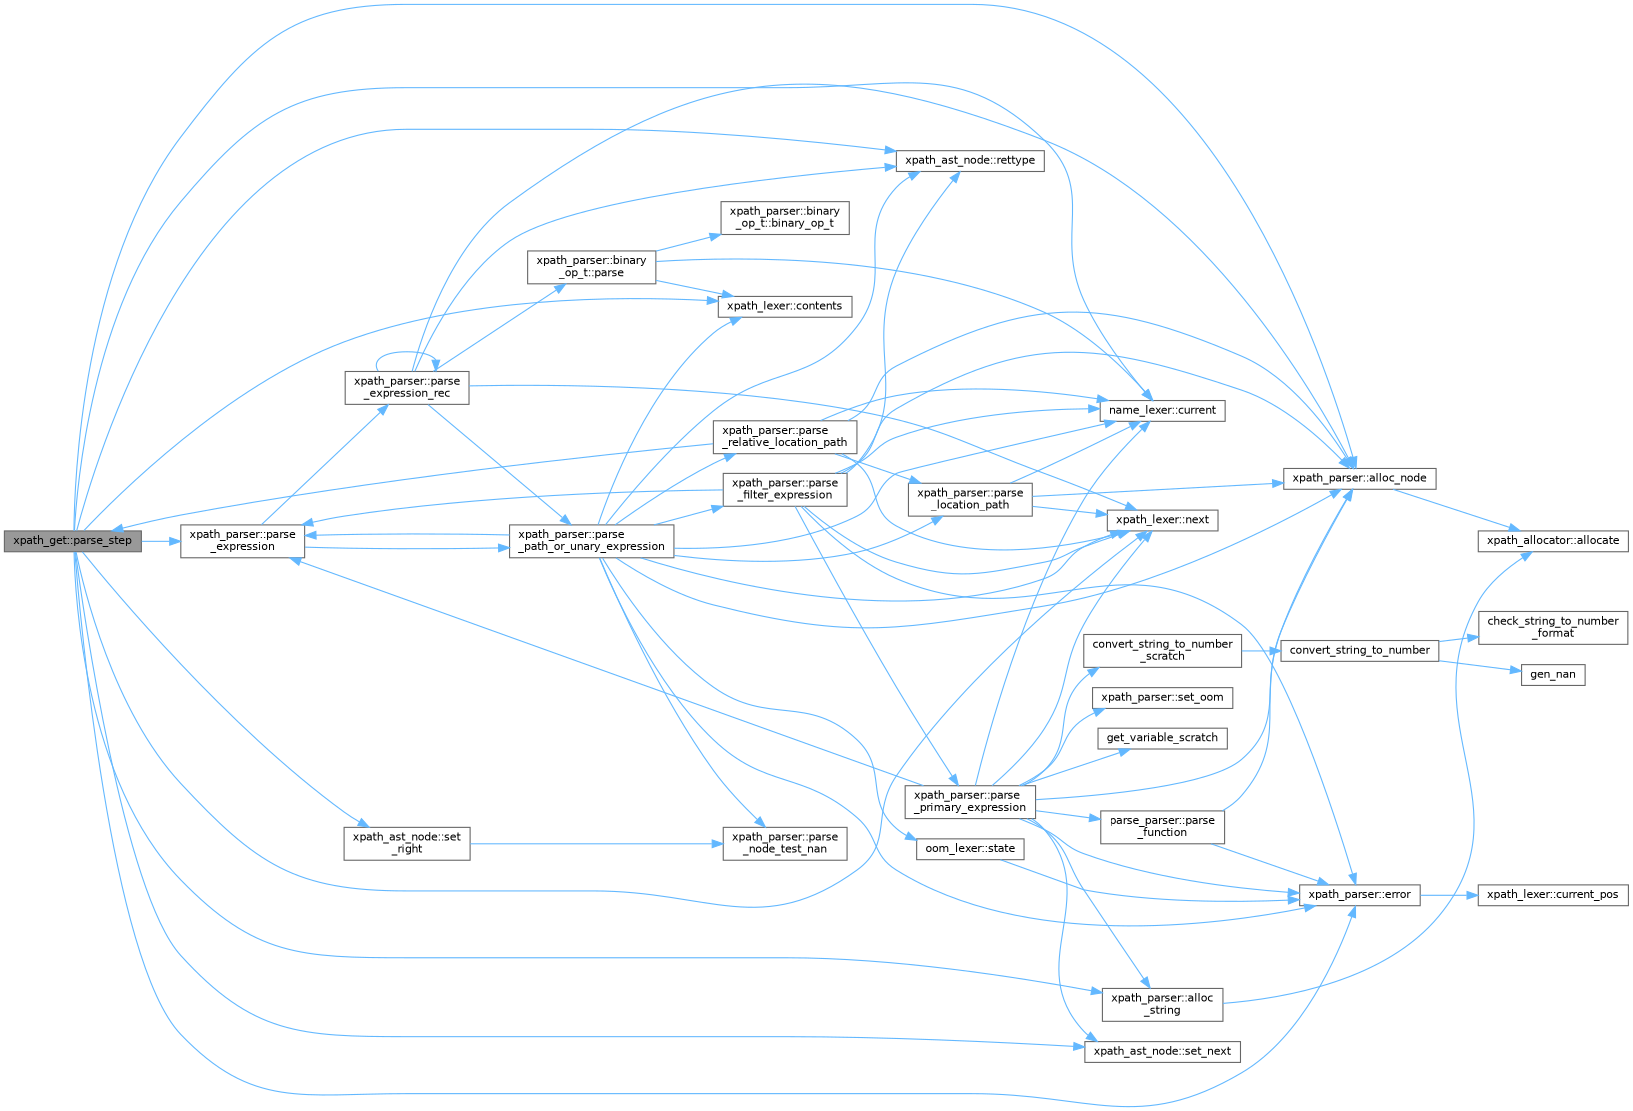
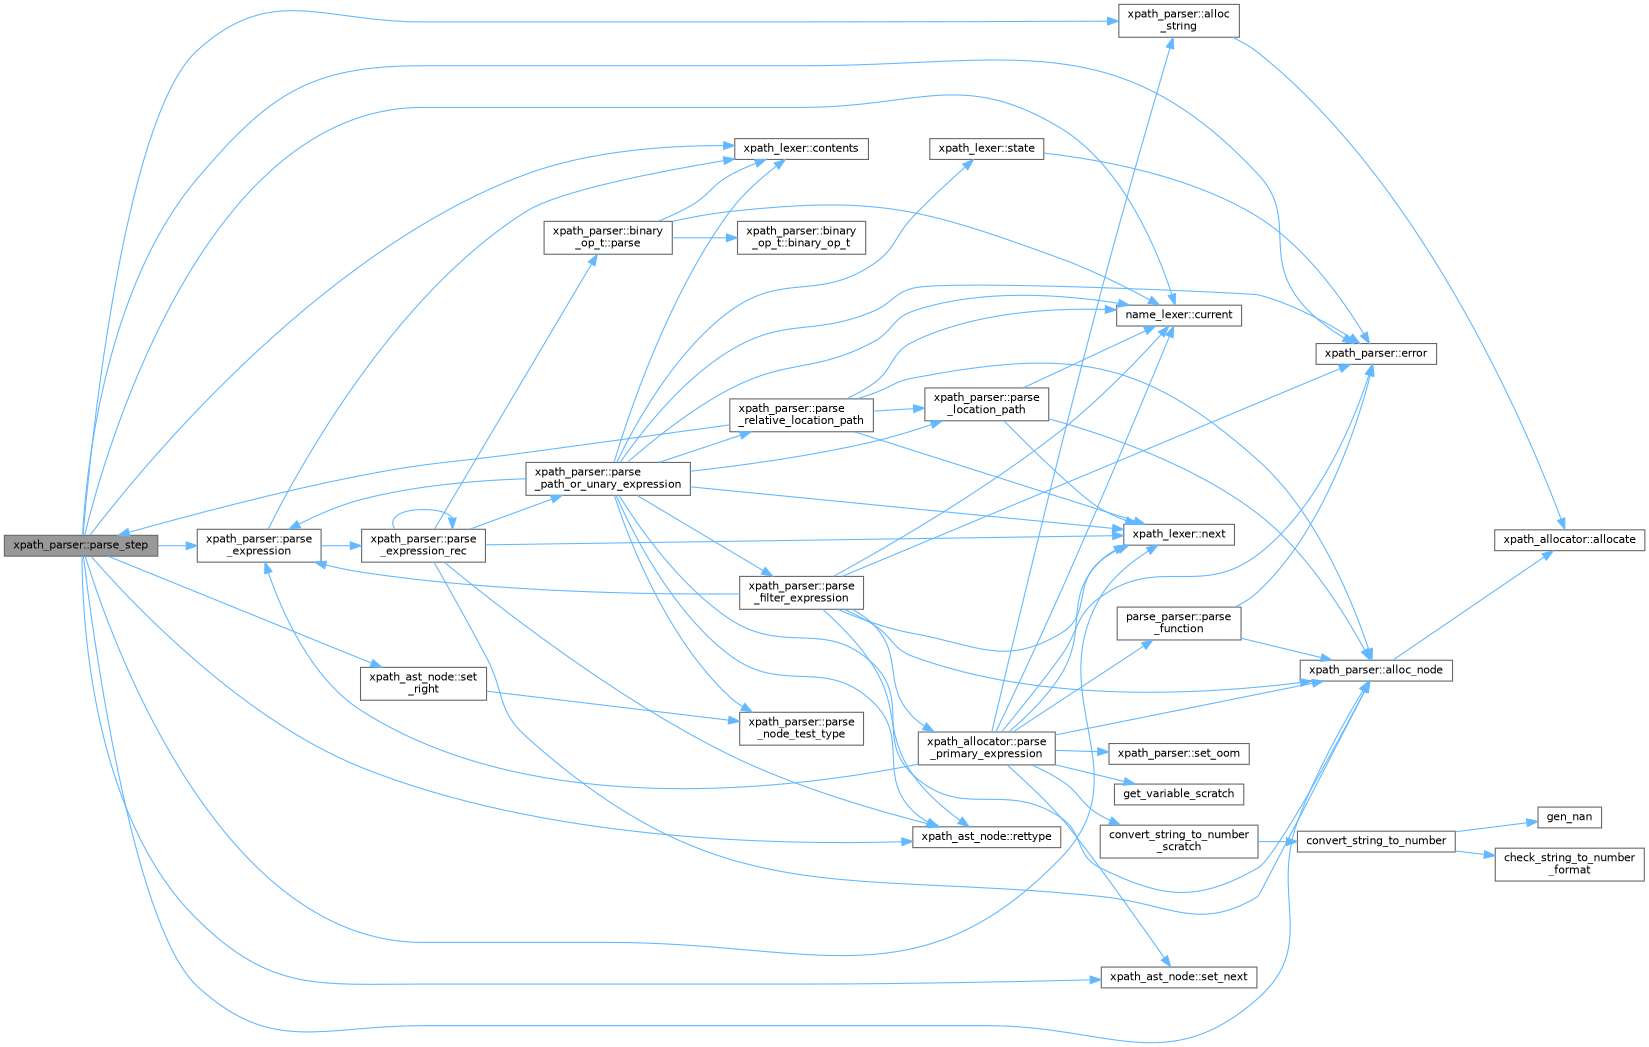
node "xpath_get::parse_step": label "xpath_get::parse_step" -> "xpath_parser::parse_step"
edge "xpath_parser::parse _expression" -> "xpath_parser::parse _path_or_unary_expression": now "xpath_parser::parse _expression" -> "xpath_lexer::contents"
node "xpath_parser::parse _primary_expression": label "xpath_parser::parse _primary_expression" -> "xpath_allocator::parse _primary_expression"
node "xpath_parser::parse _node_test_nan": label "xpath_parser::parse _node_test_nan" -> "xpath_parser::parse _node_test_type"
node "oom_lexer::state": label "oom_lexer::state" -> "xpath_lexer::state"
node "xpath_lexer::current_pos": removed
